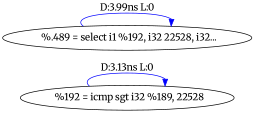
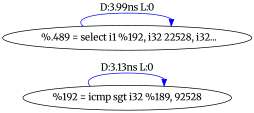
node "%192 = icmp sgt i32 %189, 22528": label "%192 = icmp sgt i32 %189, 22528" -> "%192 = icmp sgt i32 %189, 92528"
